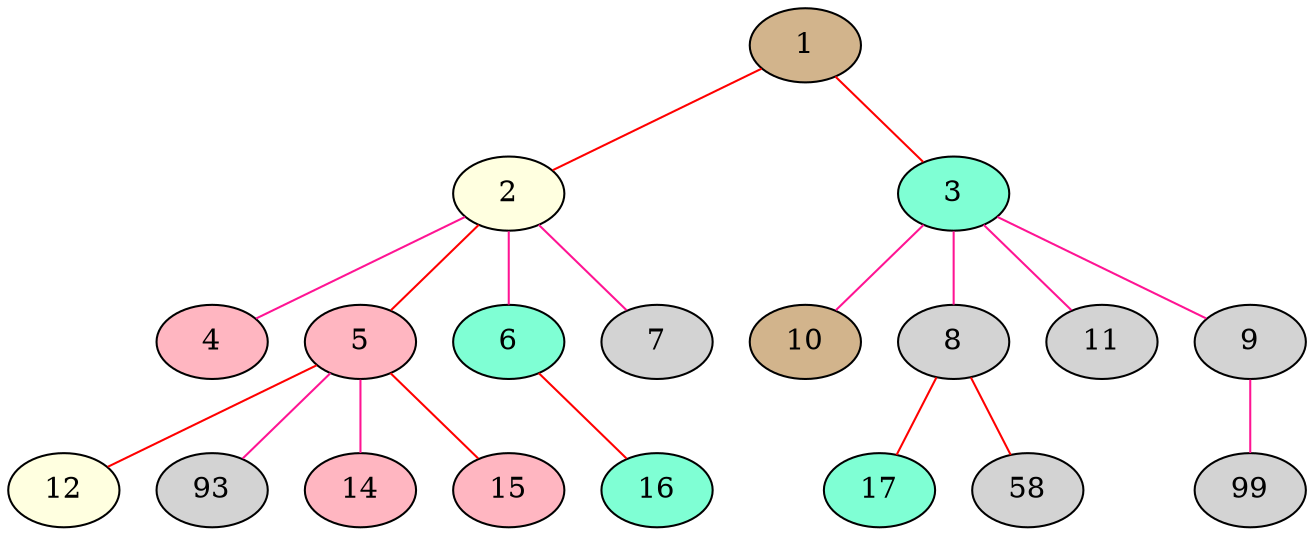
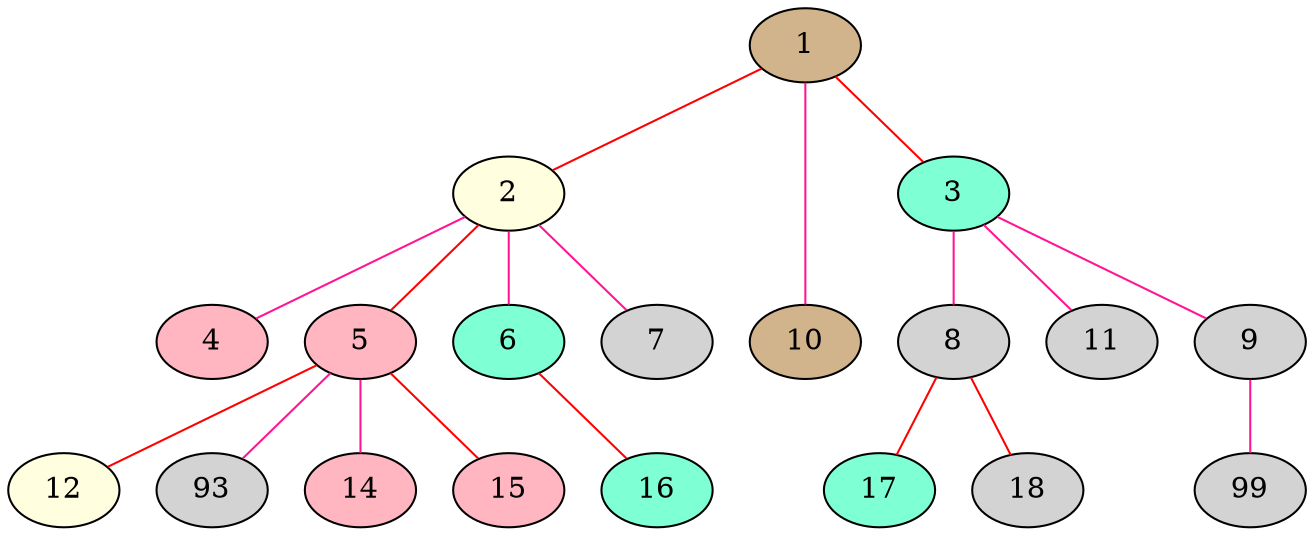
edge "3" -- "10": now "1" -- "10"
node "58": label "58" -> "18"
